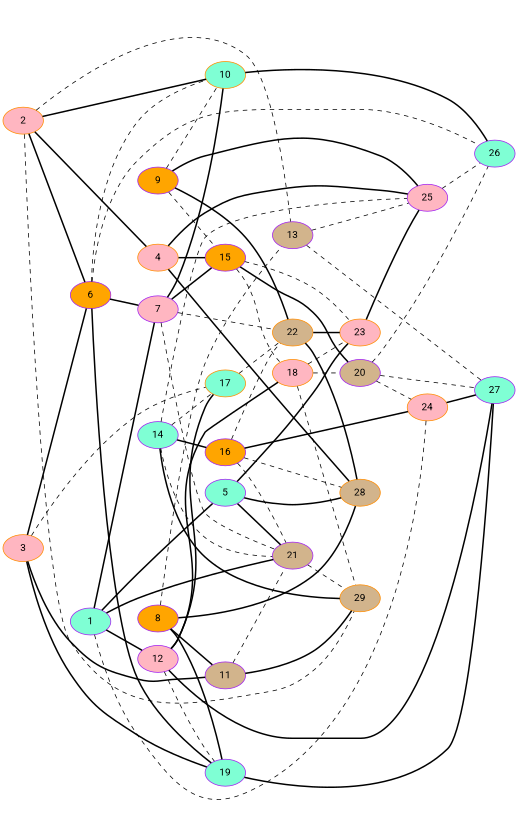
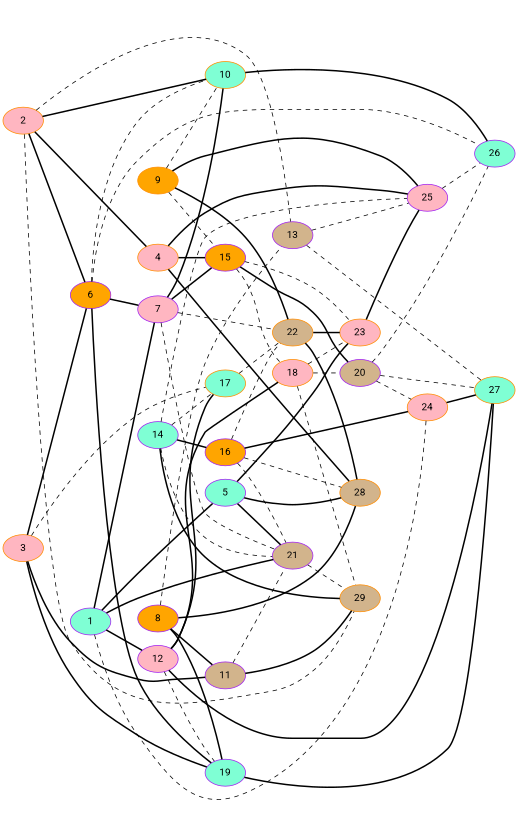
node "9": color purple -> darkorange
node "27": color purple -> darkorange
